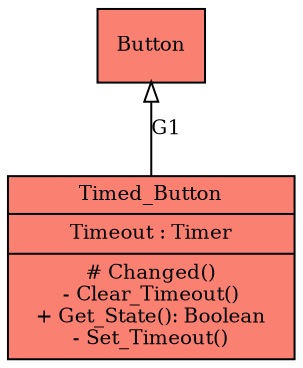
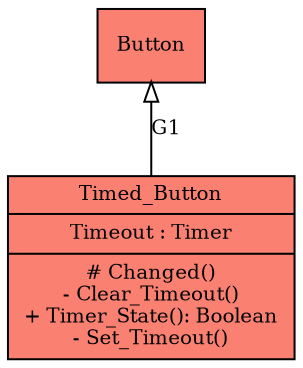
node "Timed_Button": text "+ Get_State(): Boolean" -> "+ Timer_State(): Boolean"
